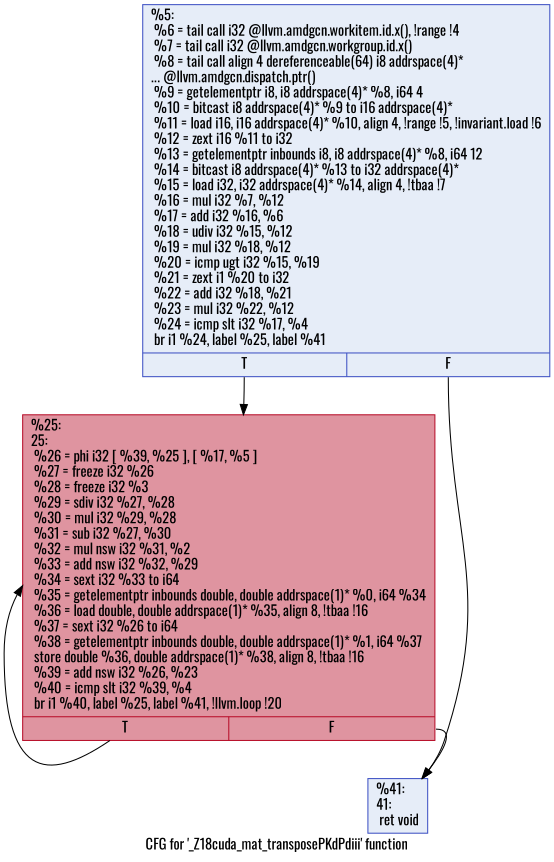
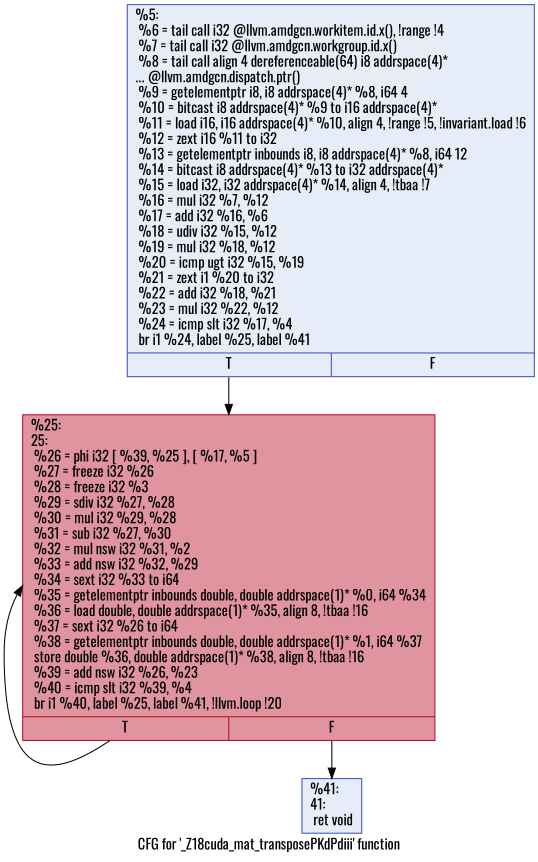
edge "%5:" -> "%41:": removed
